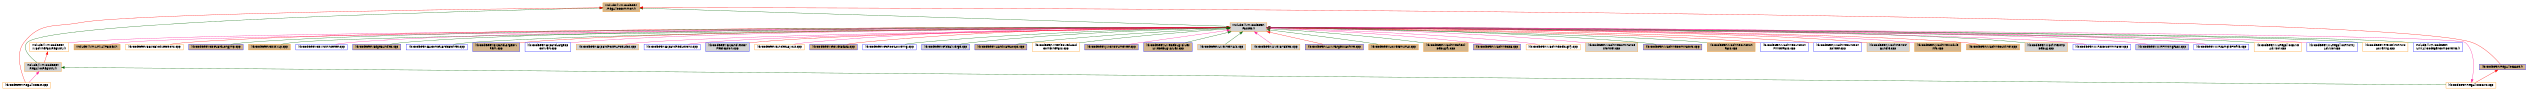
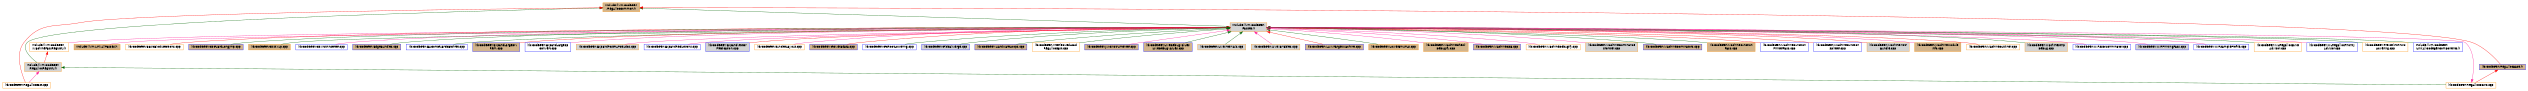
edge "lib/CodeGen/MachineCheck Debugify.cpp" -> "include/llvm/CodeGen /Passes.h": color darkgreen -> deeppink
node "lib/CodeGen/InterleavedLoad CombinePass.cpp": label "lib/CodeGen/InterleavedLoad CombinePass.cpp" -> "lib/CodeGen/InterleavedLoad RegAllocFast.cpp"
node "lib/CodeGen/MachineOutliner.cpp": fillcolor tan -> white
